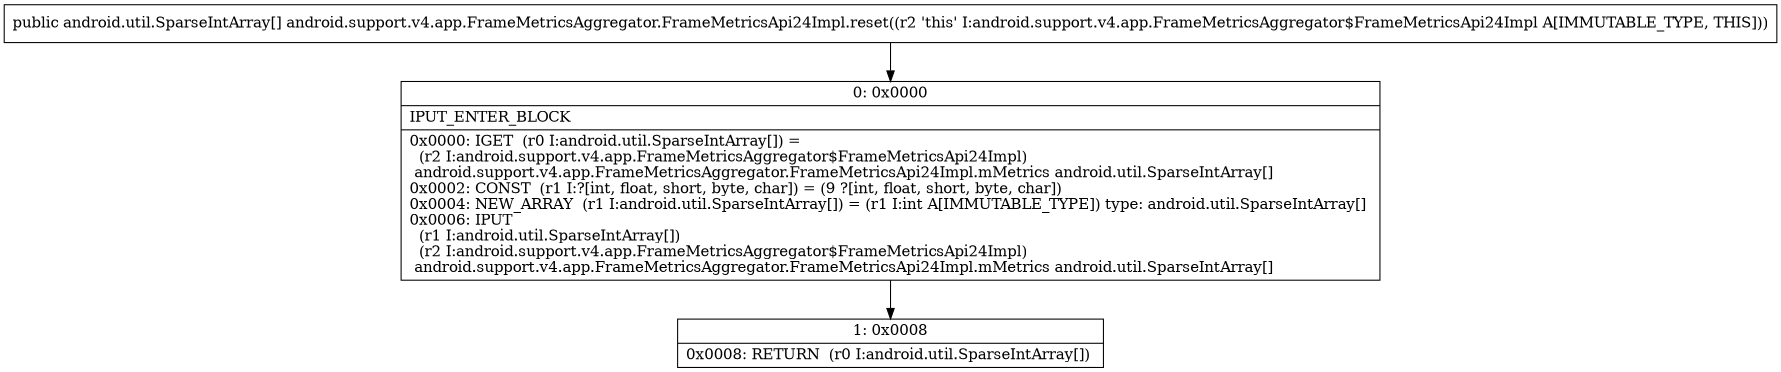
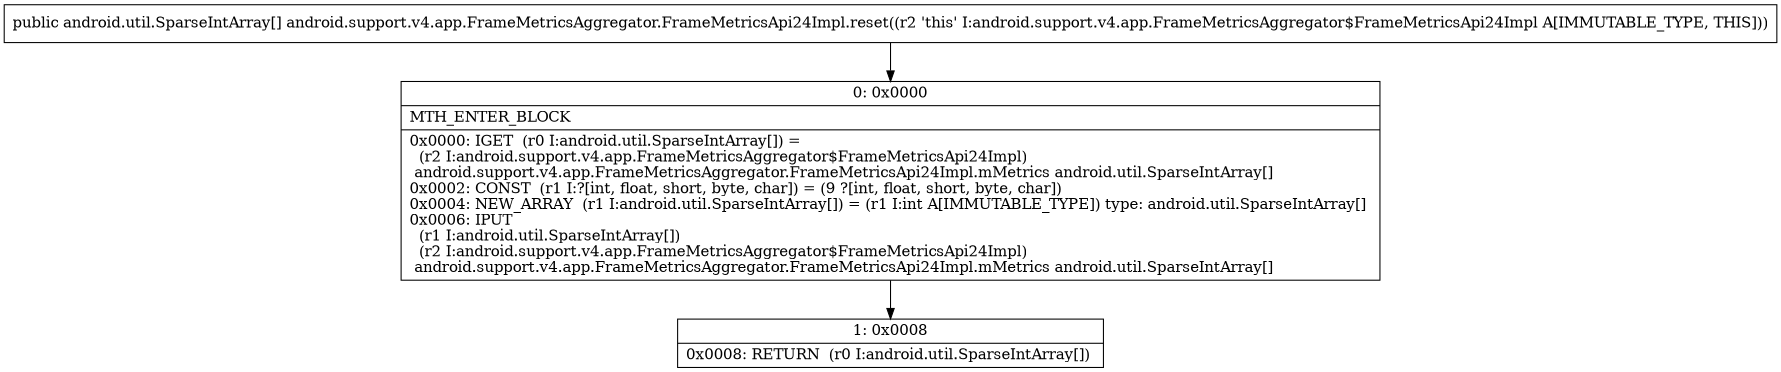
node "0: 0x0000": text "IPUT_ENTER_BLOCK" -> "MTH_ENTER_BLOCK"
